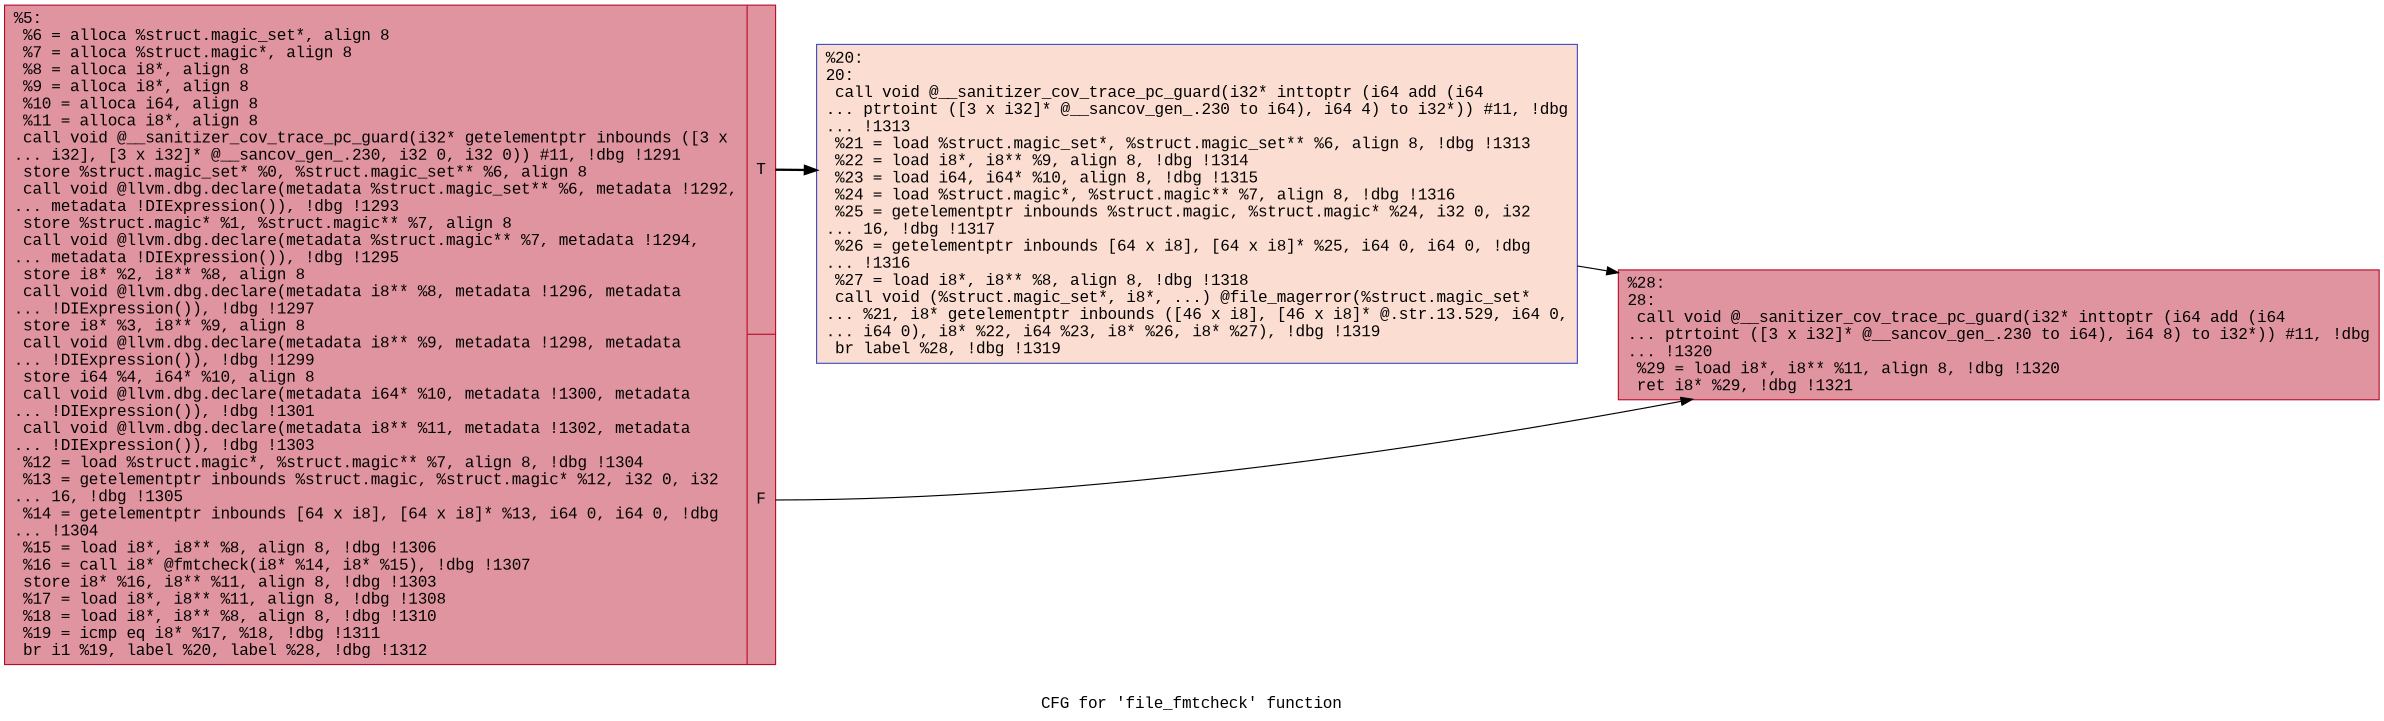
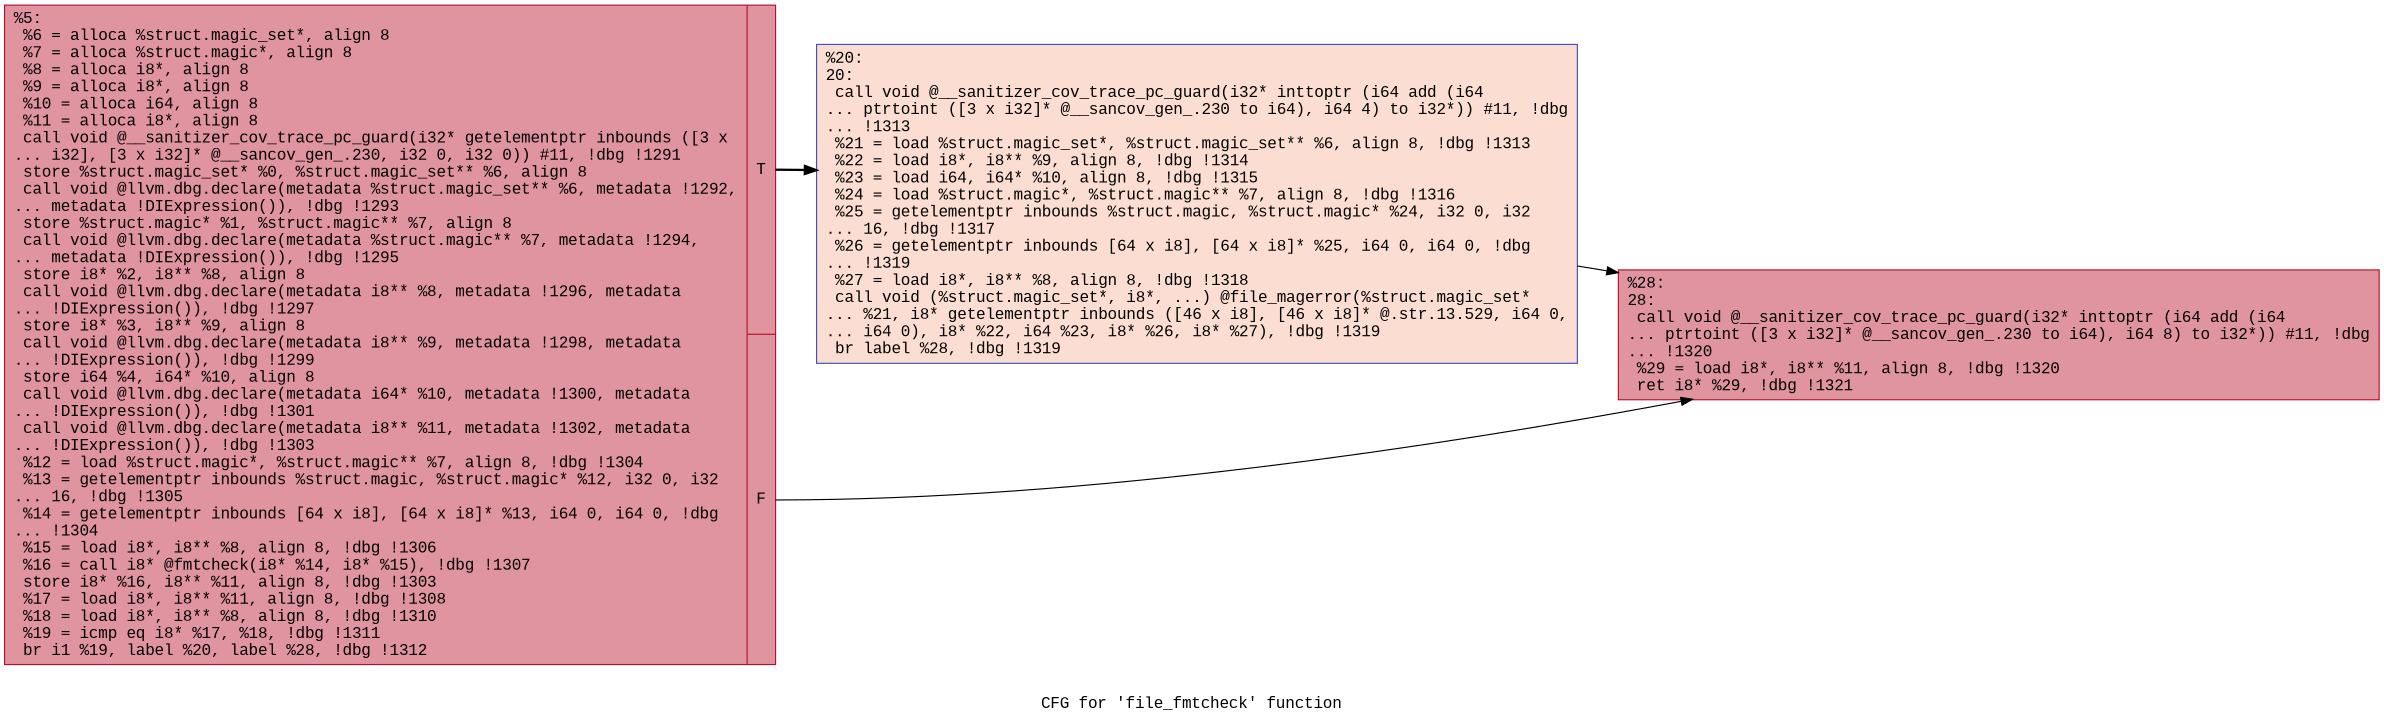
node "%20:": text "... !1316" -> "... !1319"
